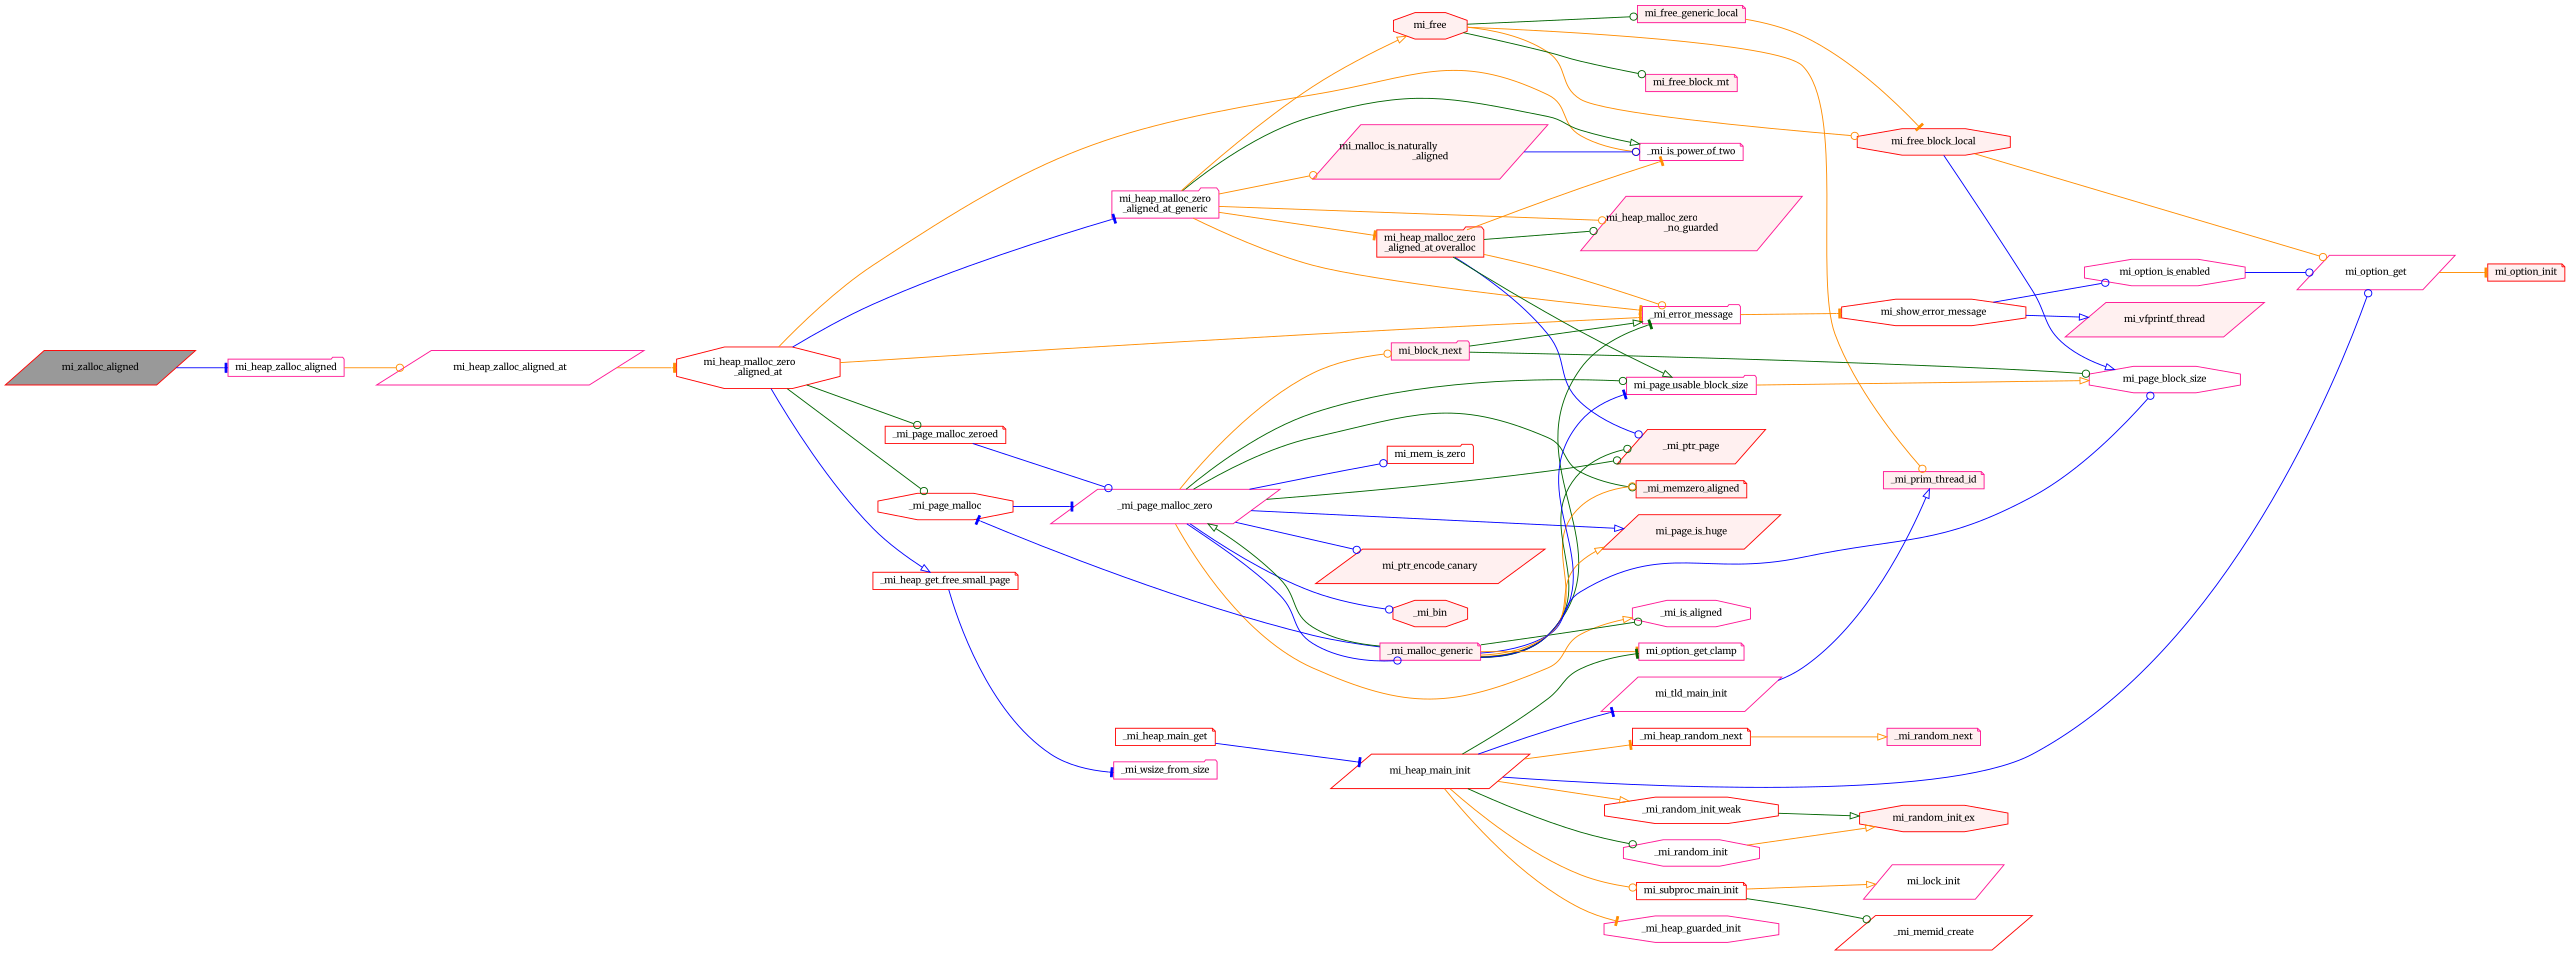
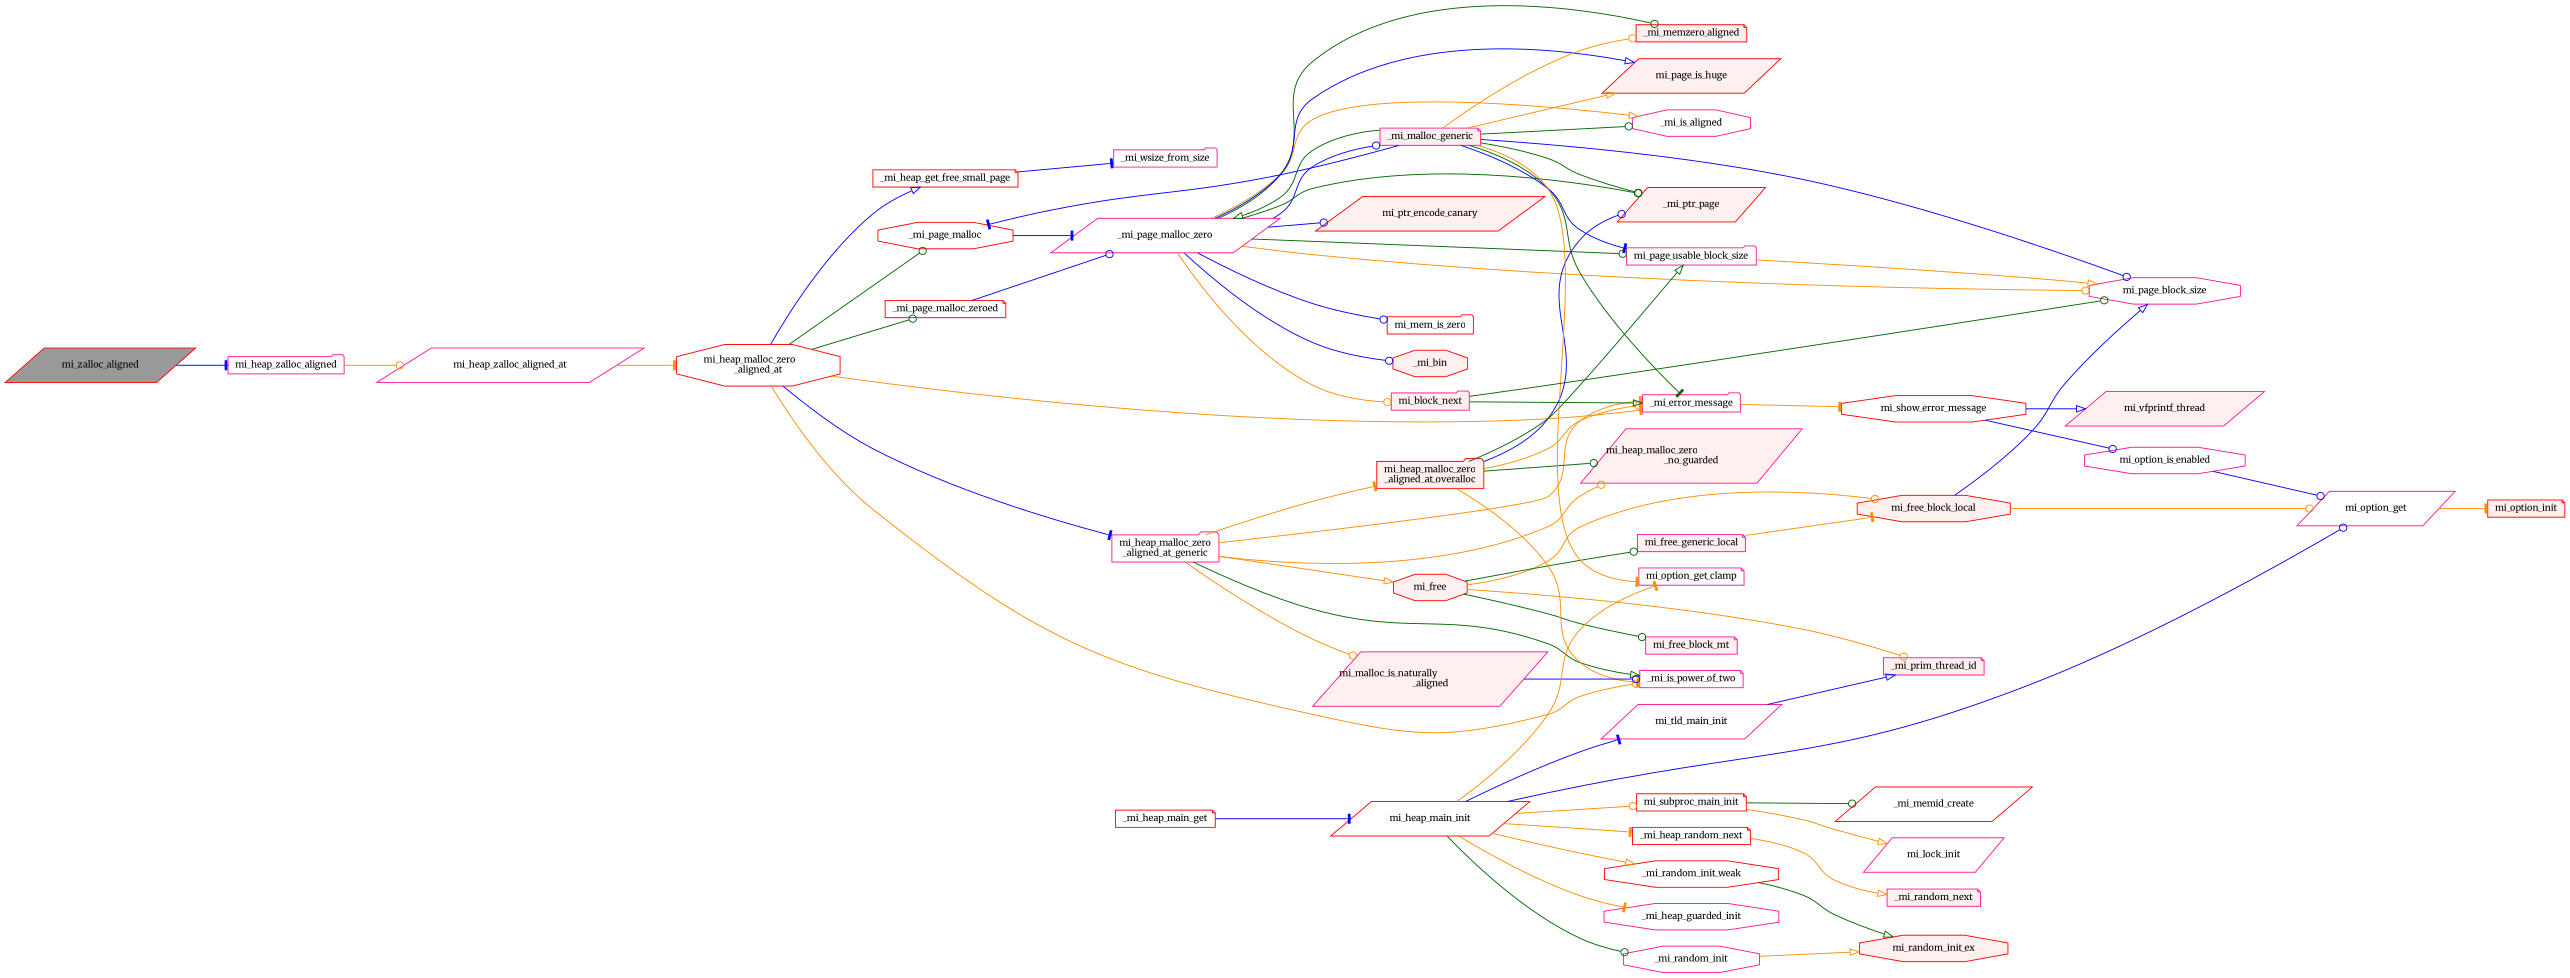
edge "_mi_page_malloc_zero" -> "mi_page_block_size": added
edge "mi_heap_main_init" -> "mi_option_get_clamp": color darkgreen -> darkorange
